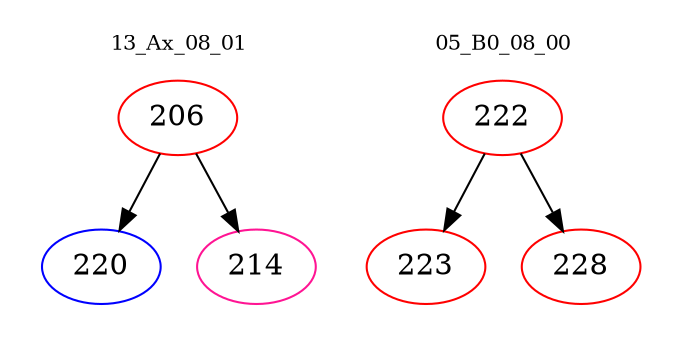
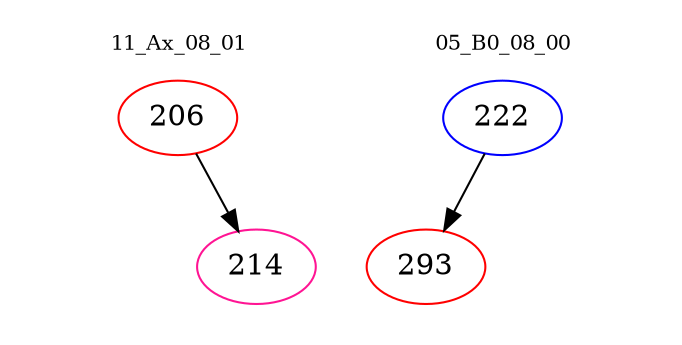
cluster "13_Ax_08_01": label "13_Ax_08_01" -> "11_Ax_08_01"
node "222": color red -> blue
node "220": removed
node "223": label "223" -> "293"
node "228": removed
